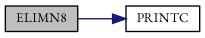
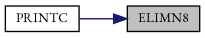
edge "ELIMN8" -> "PRINTC": reversed
